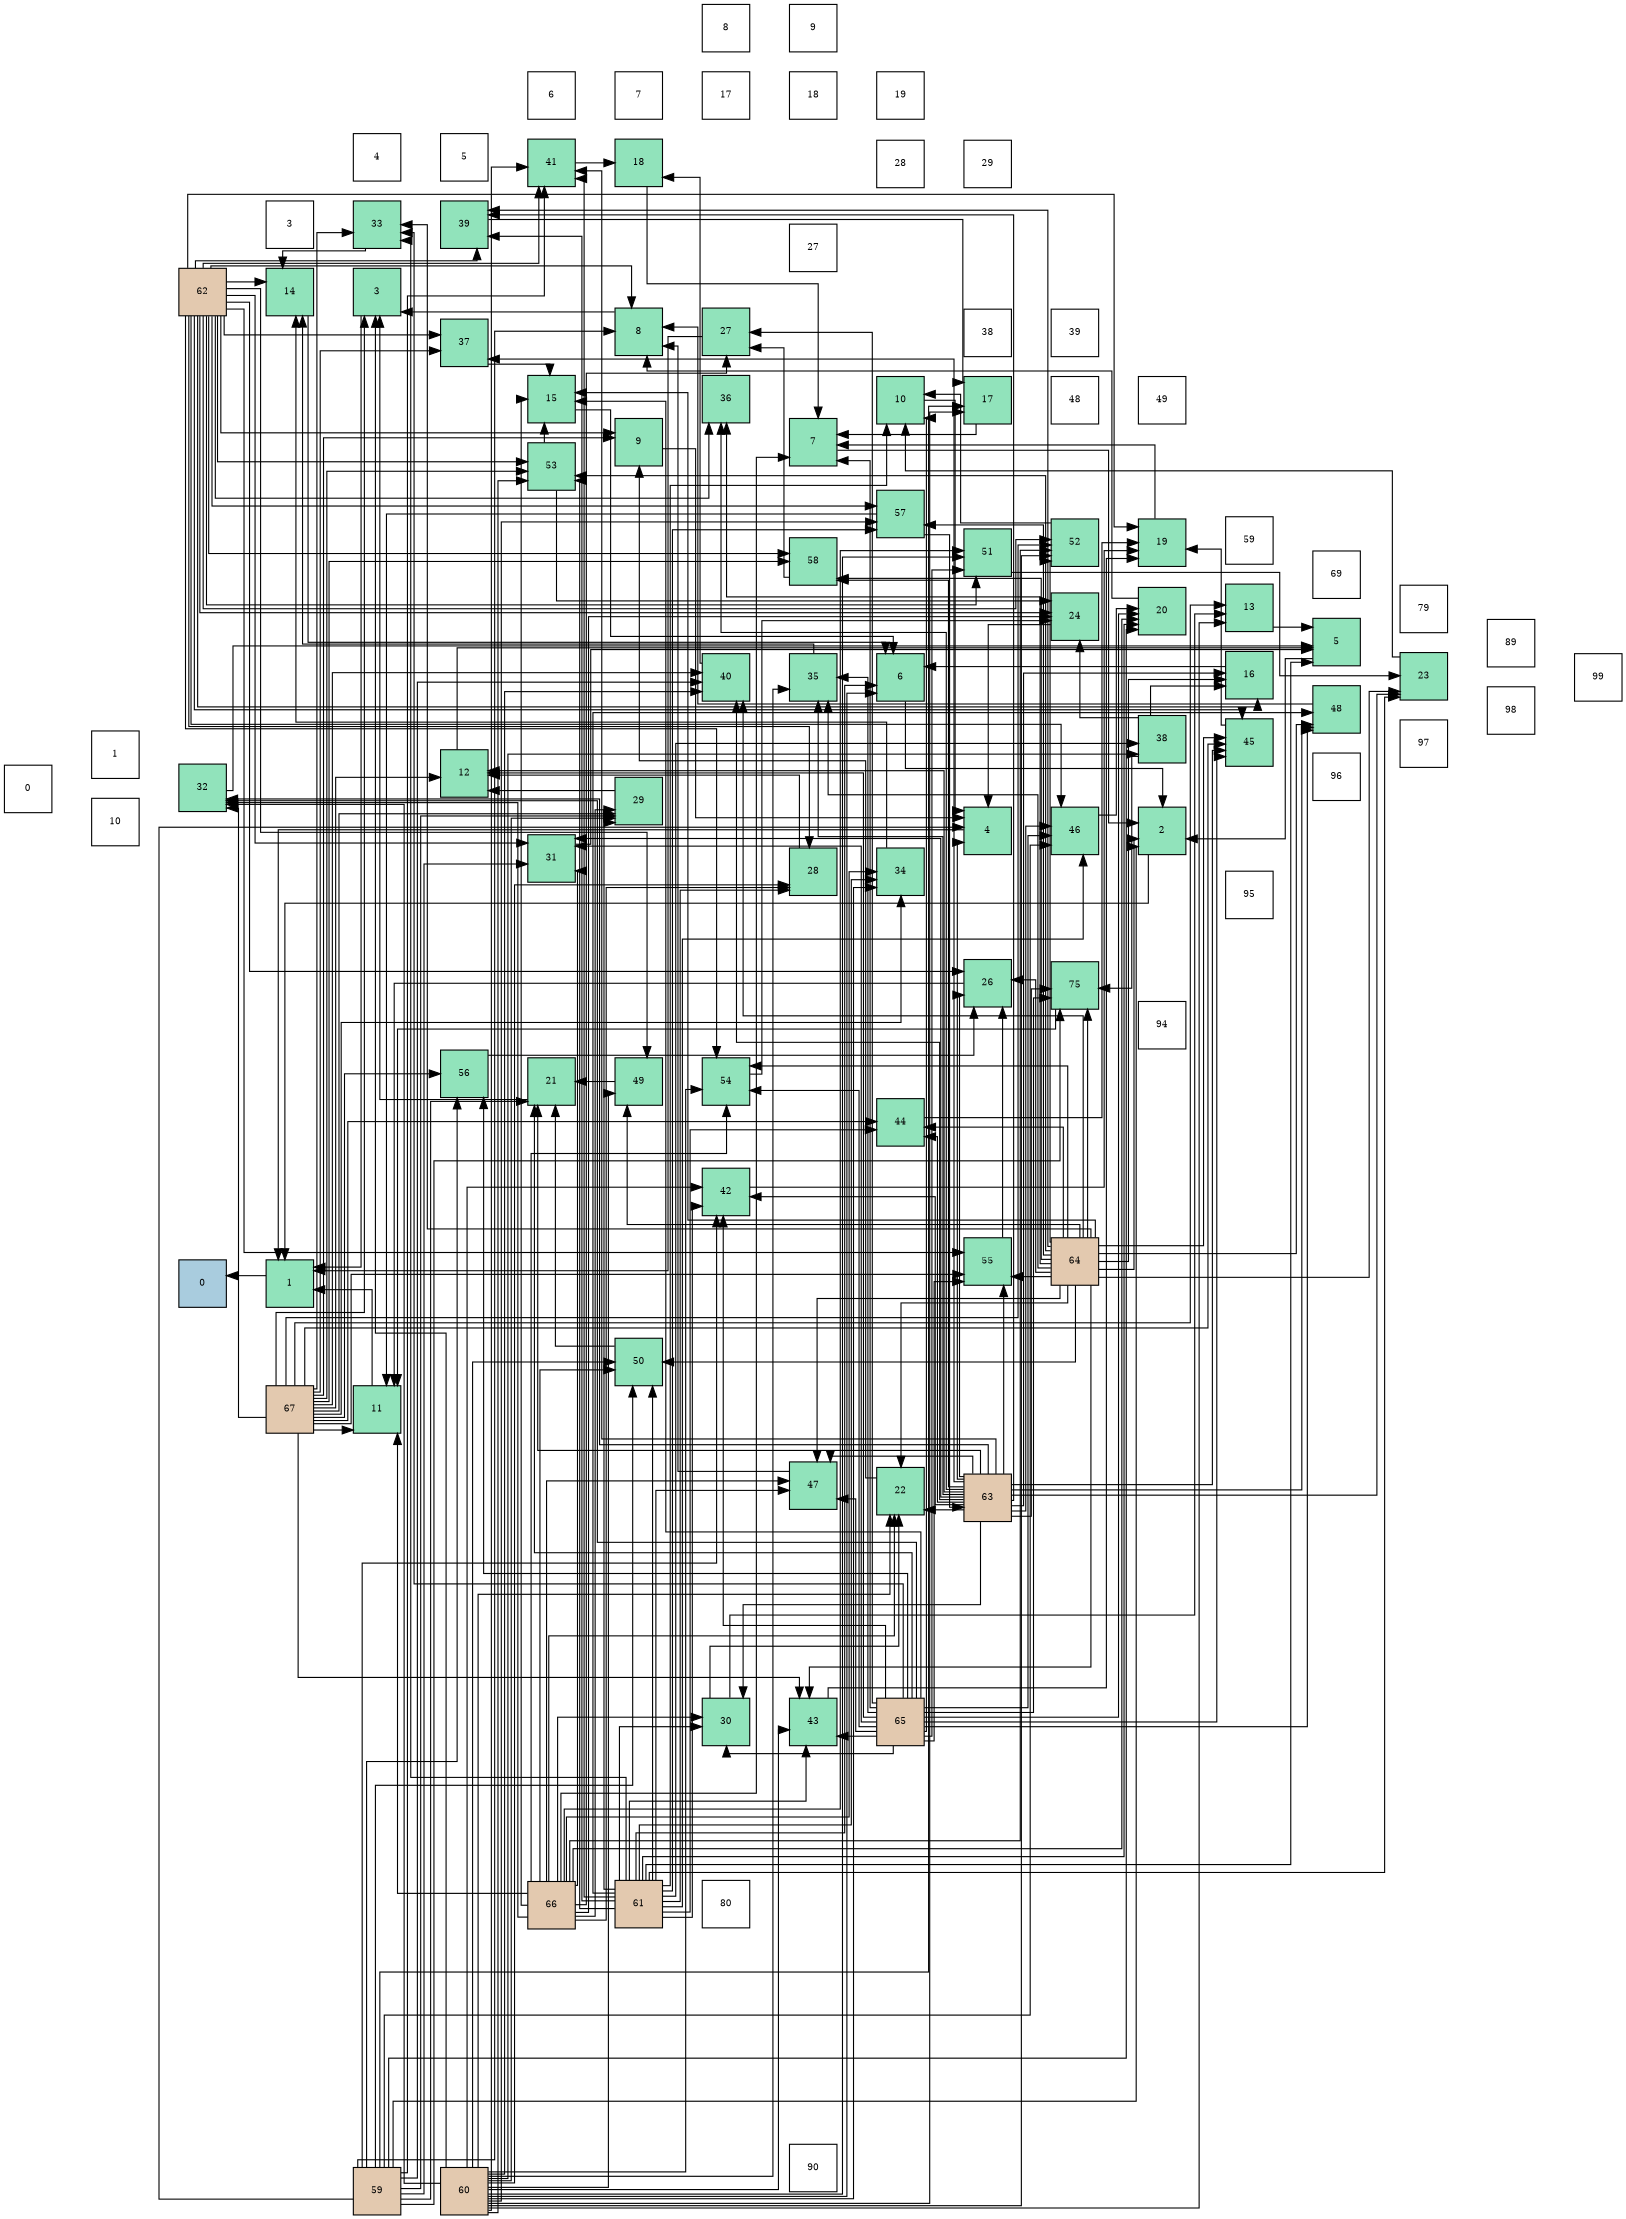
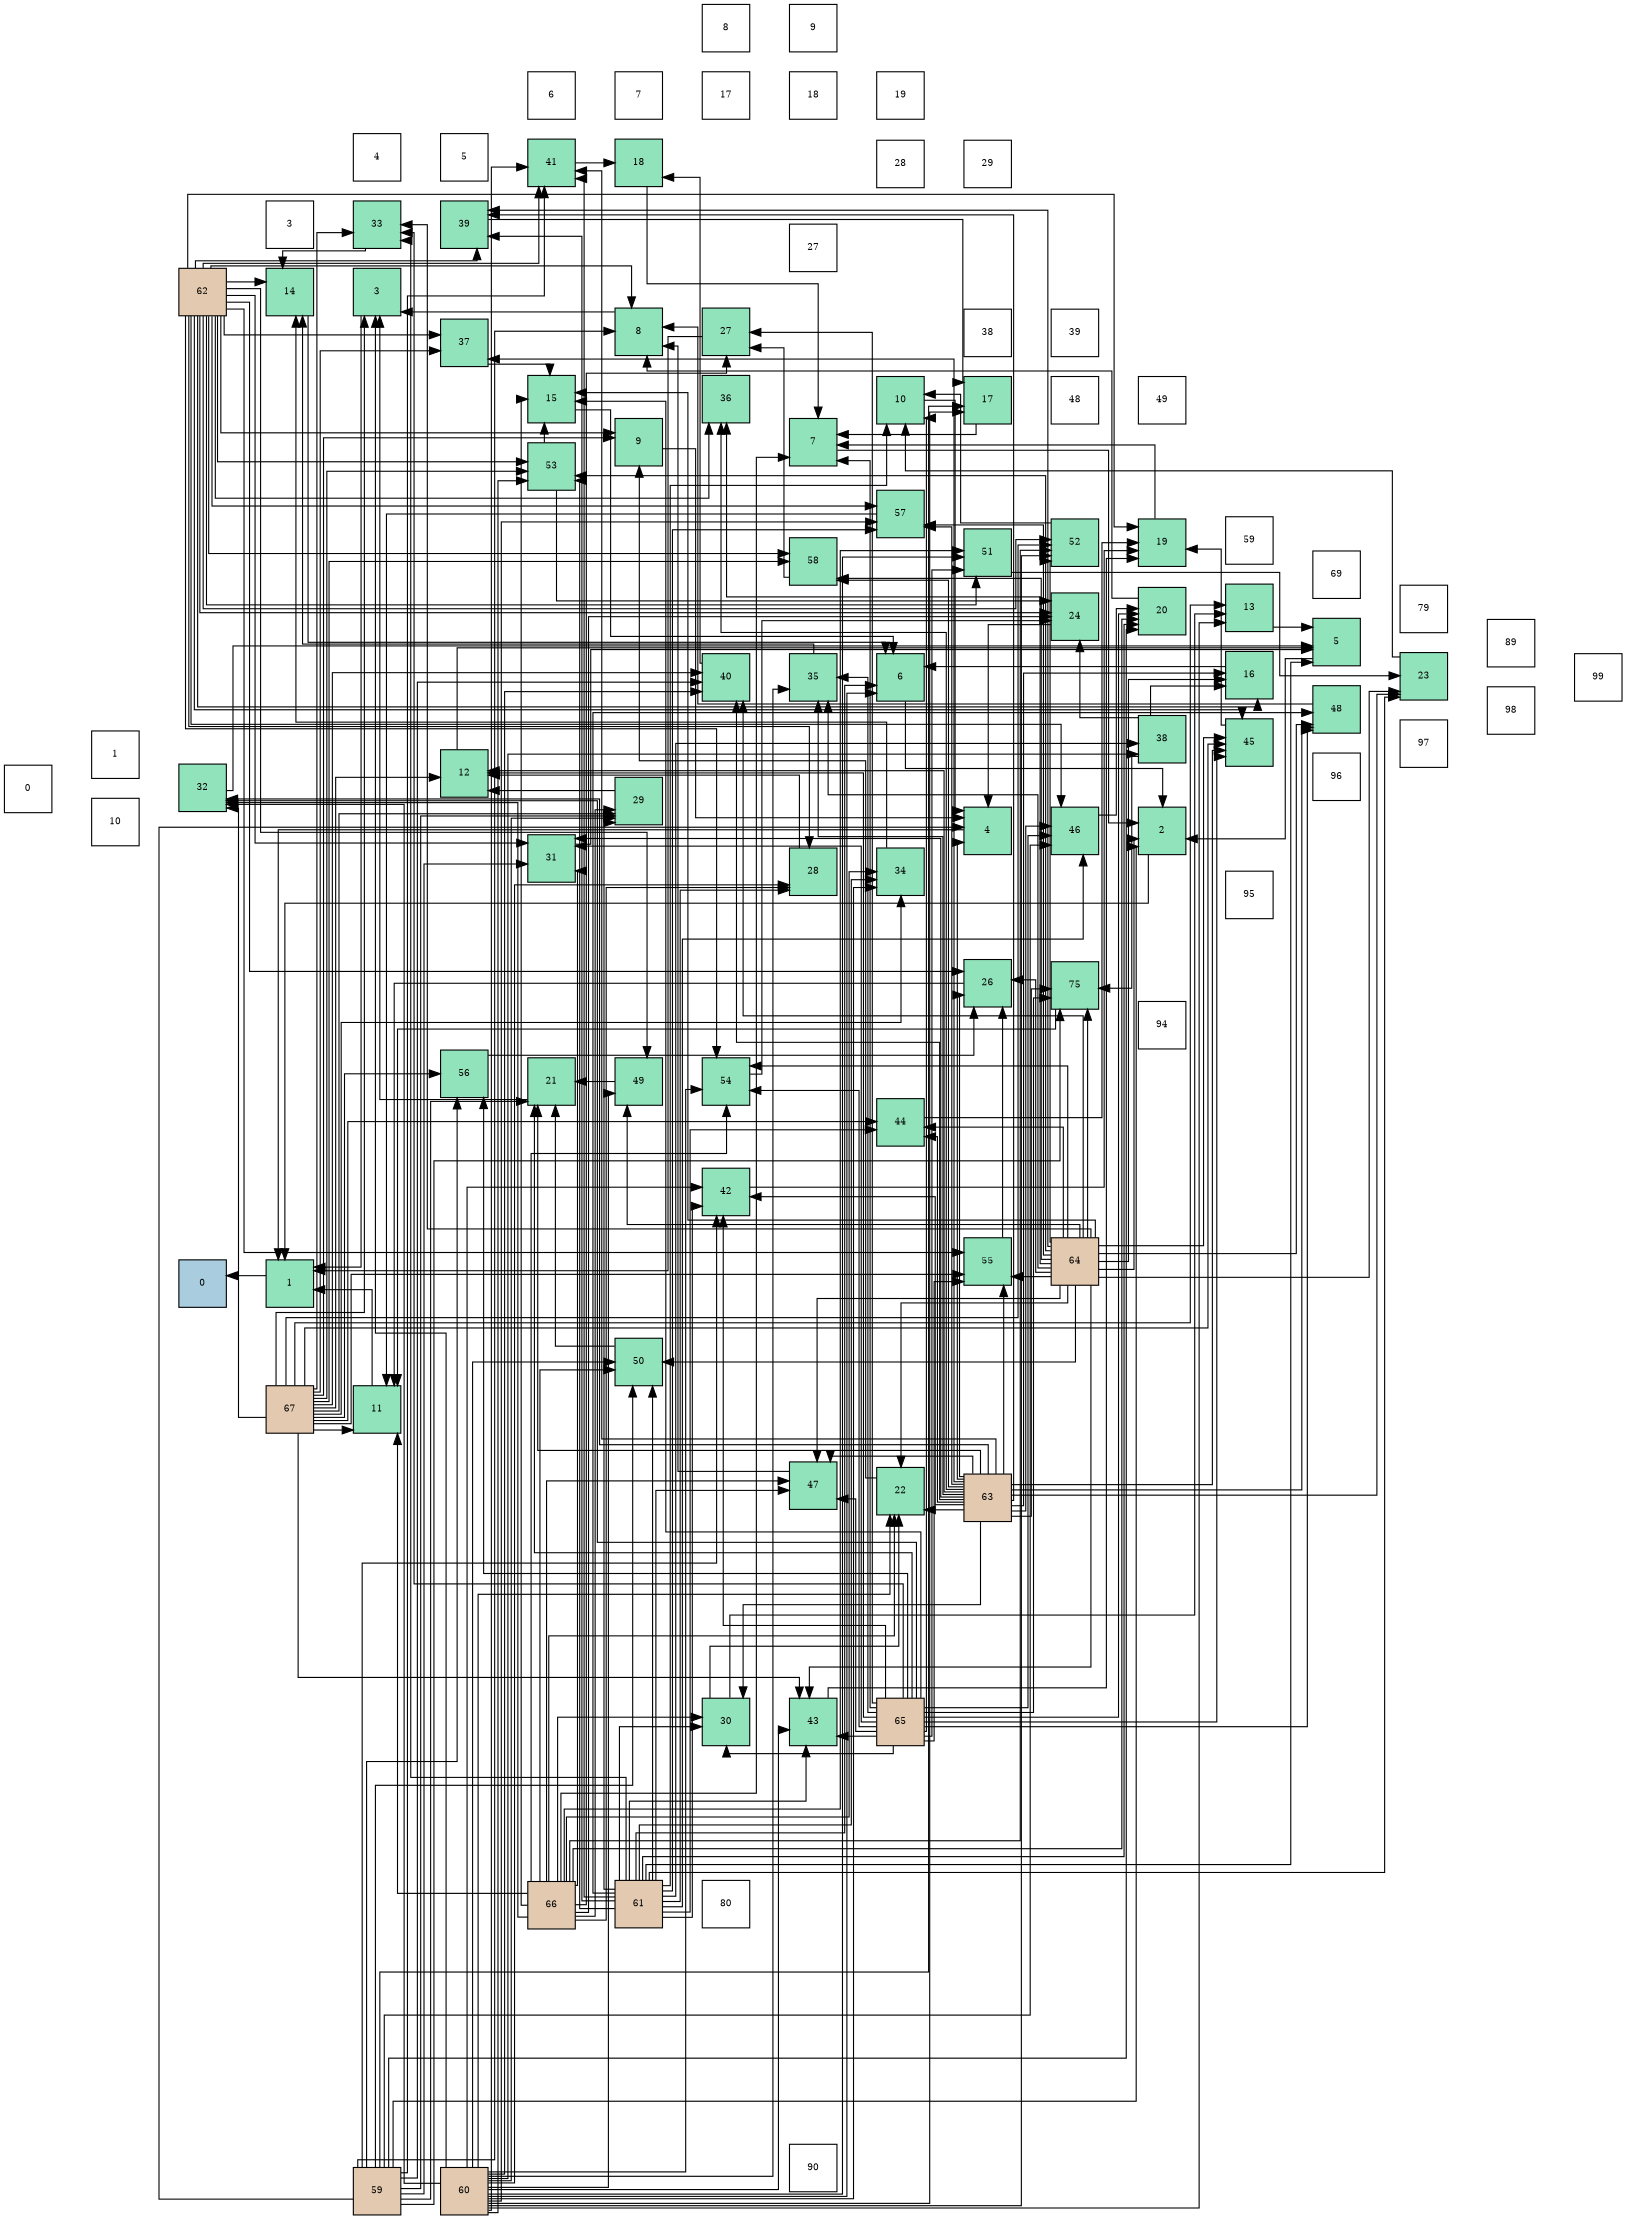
edge "57" -> "63": reversed
